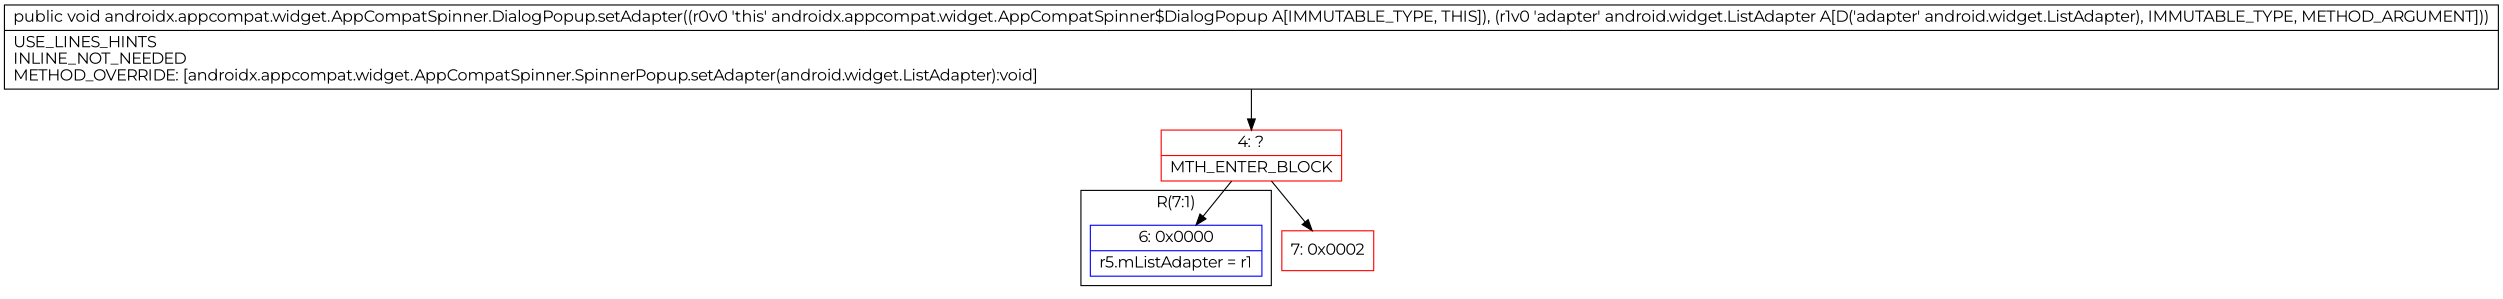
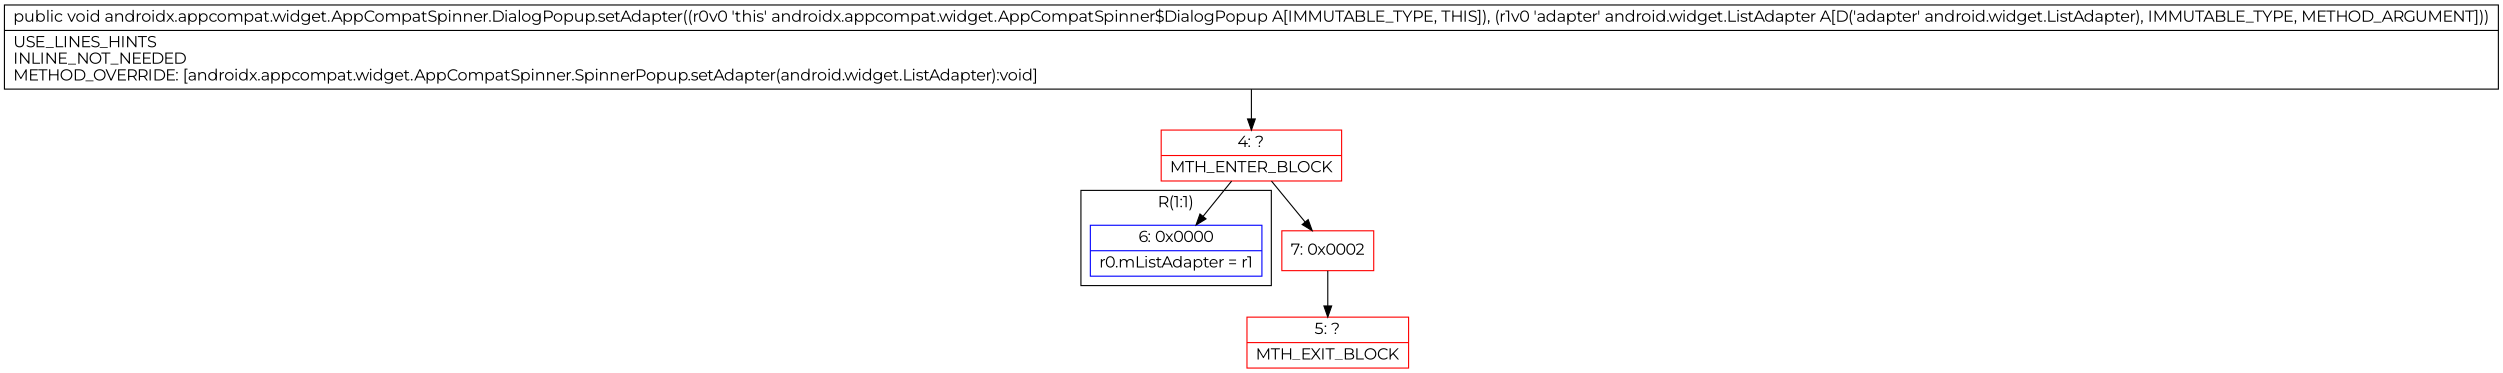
cluster "R(7:1)": label "R(7:1)" -> "R(1:1)"
node "6: 0x0000": text "r5.mListAdapter = r1" -> "r0.mListAdapter = r1"
node "5: ?": added
